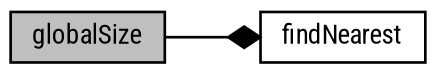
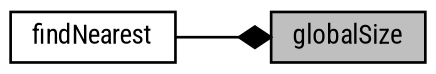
edge "globalSize" -> "findNearest": reversed
